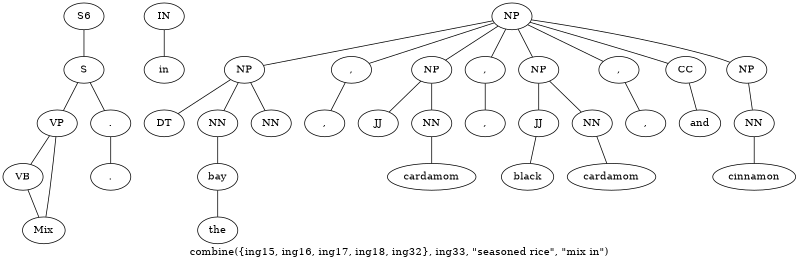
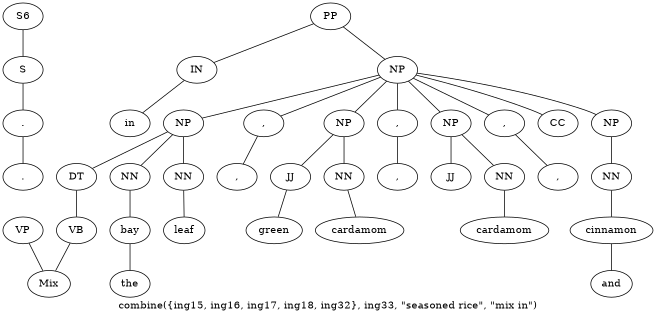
node "PP": added
edge "S" -- "VP": removed
edge "CC" -- "and": now "cinnamon" -- "and"
edge "VP" -- "VB": now "DT" -- "VB"
node "black": removed
node "leaf": added
node "green": added
